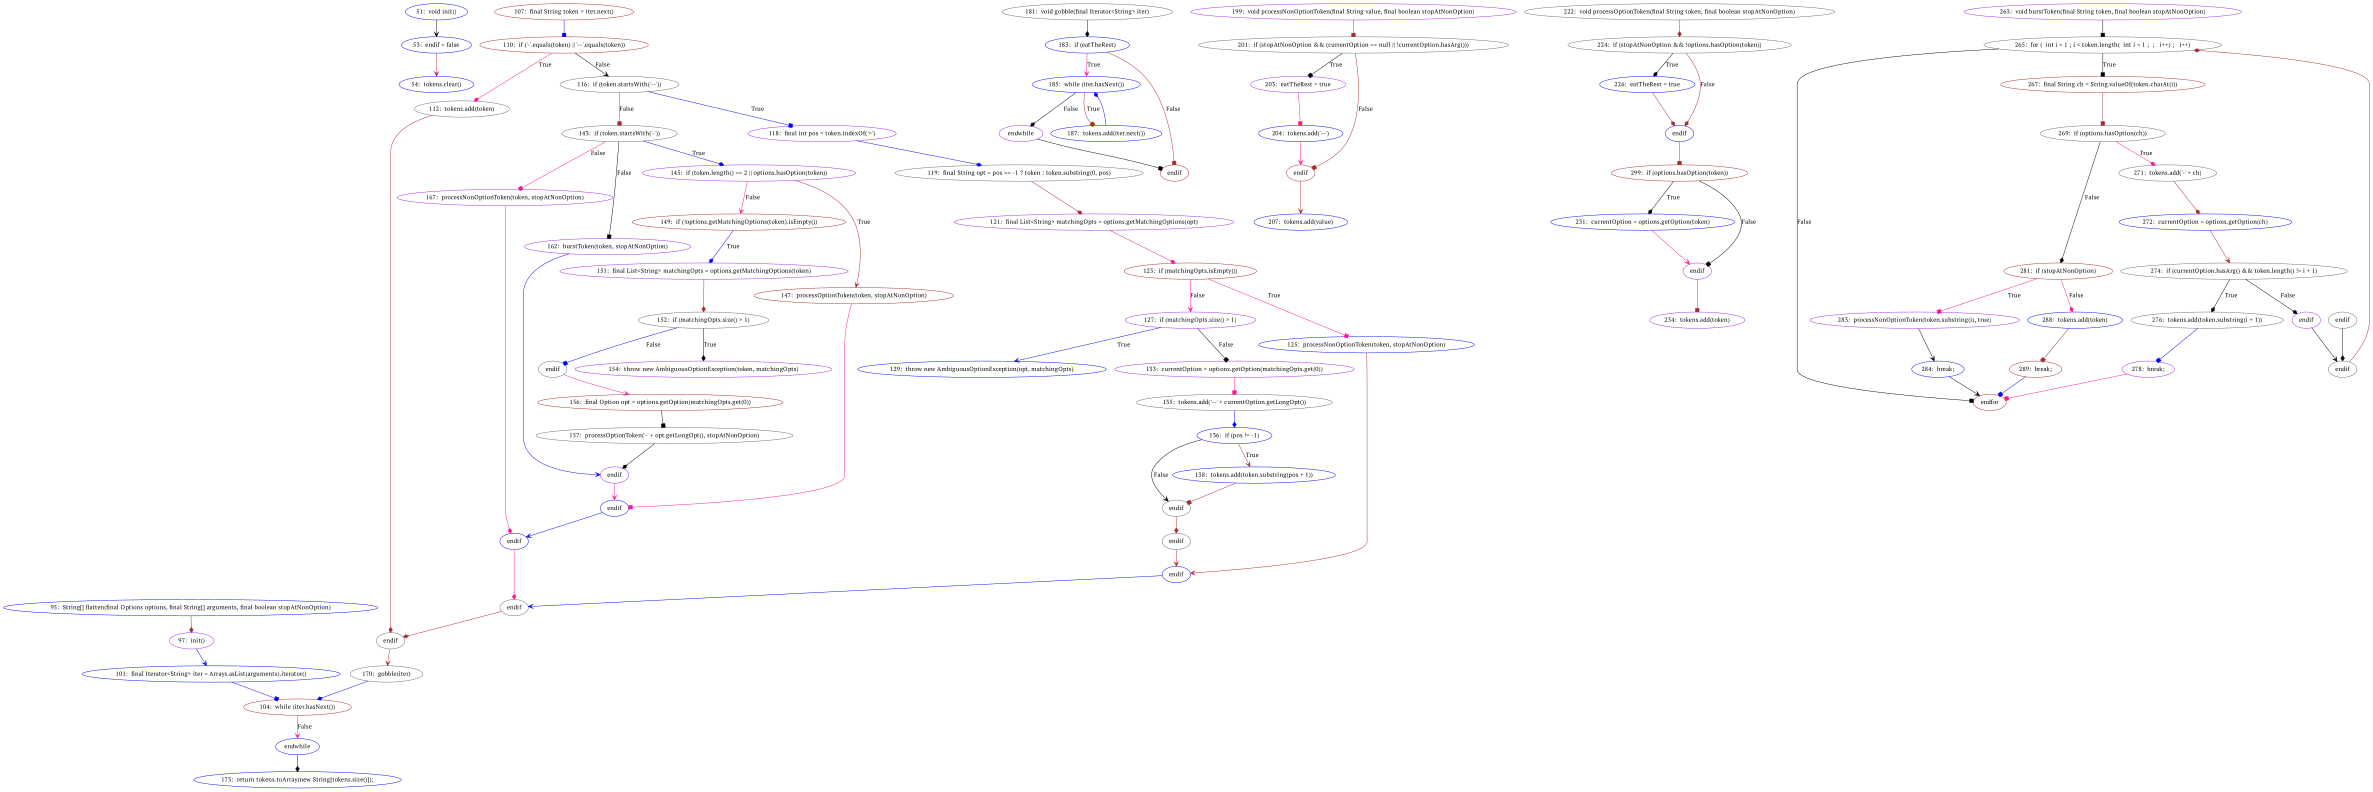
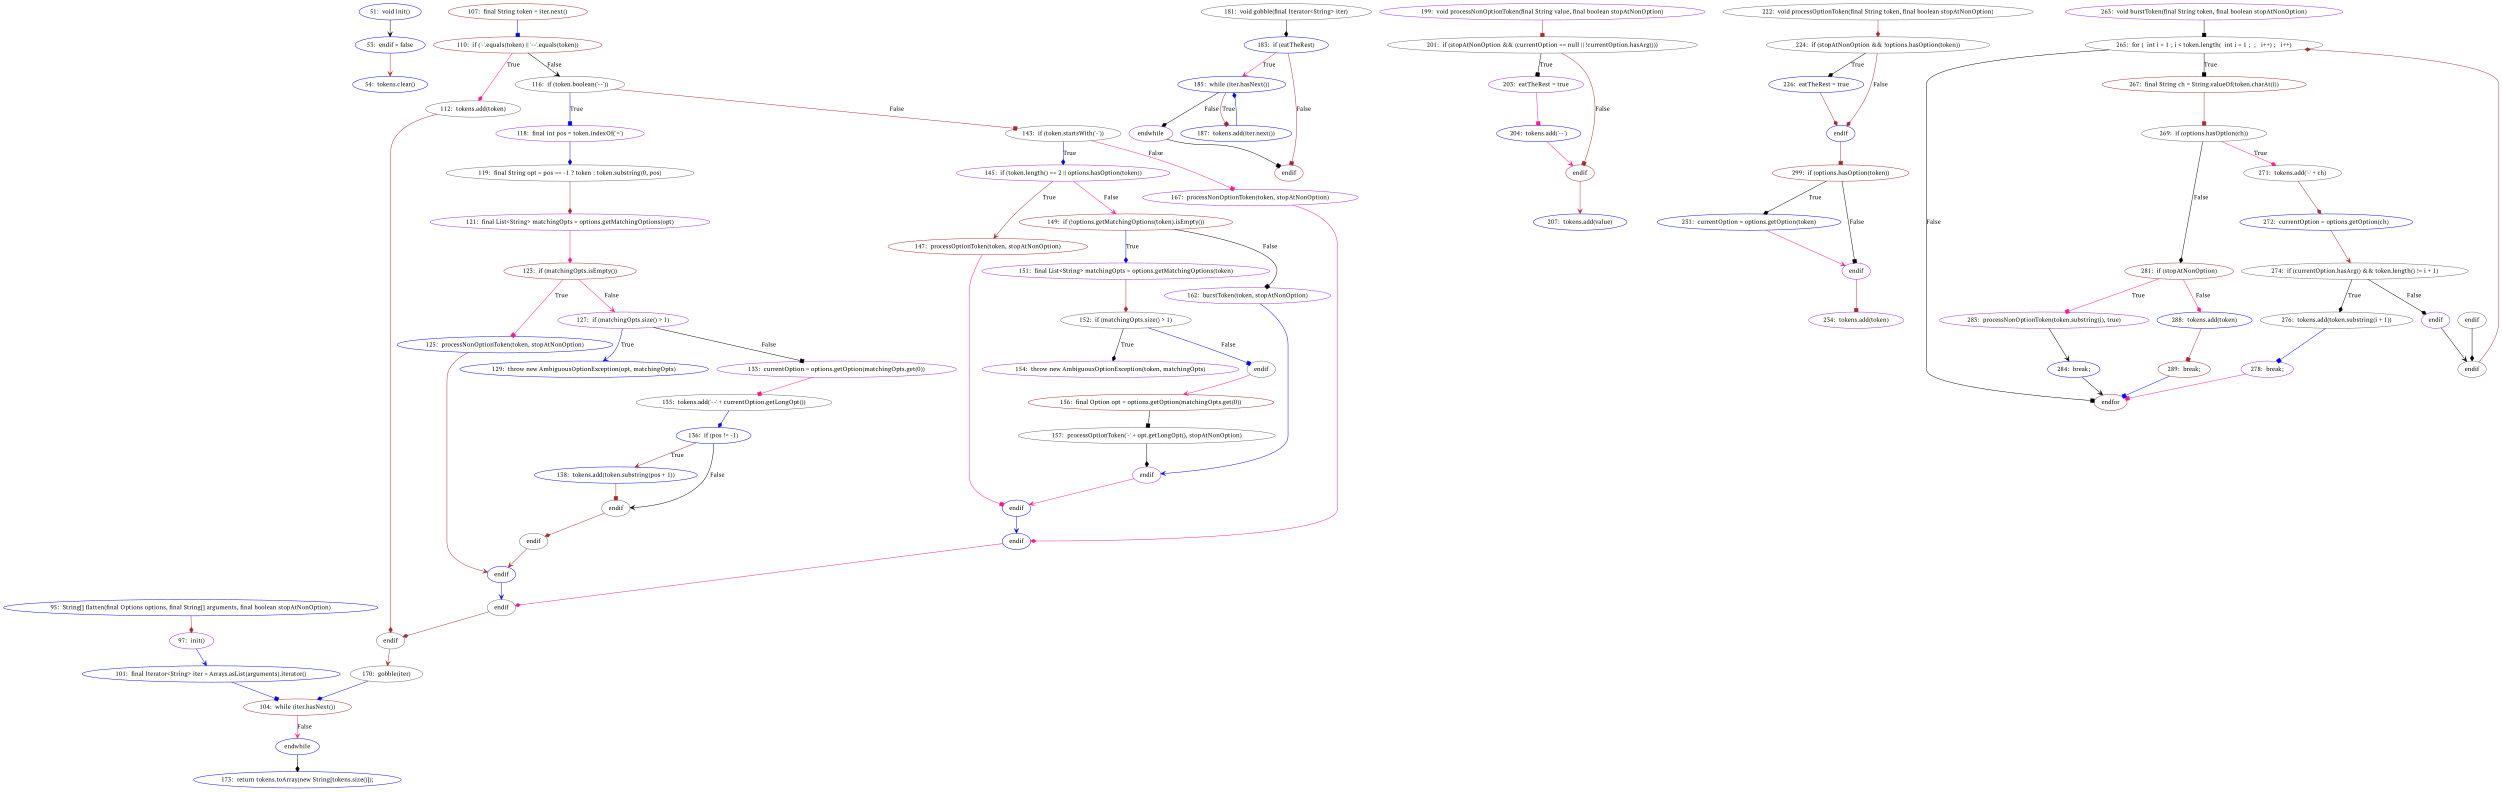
node "116:  if (token.startsWith('--'))": label "116:  if (token.startsWith('--'))" -> "116:  if (token.boolean('--'))"
edge "143:  if (token.startsWith('-'))" -> "162:  burstToken(token, stopAtNonOption)": now "149:  if (!options.getMatchingOptions(token).isEmpty())" -> "162:  burstToken(token, stopAtNonOption)"
